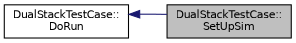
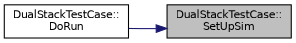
edge "DualStackTestCase:: SetUpSim" -> "DualStackTestCase:: DoRun": reversed
